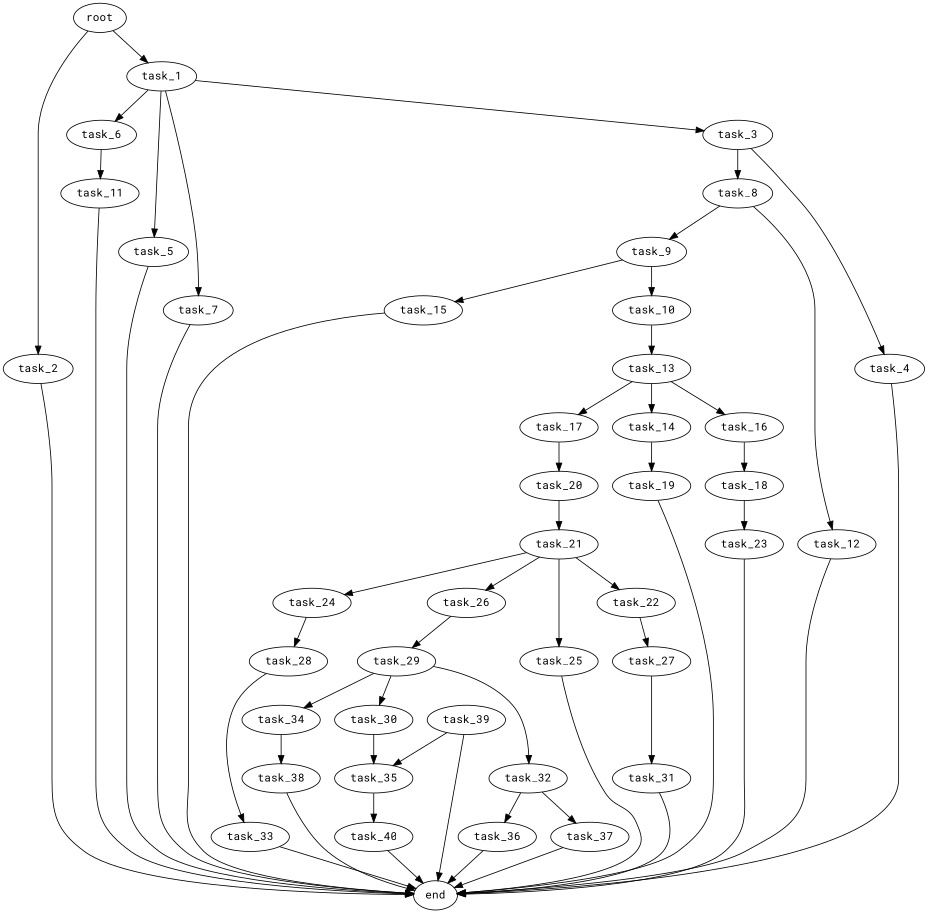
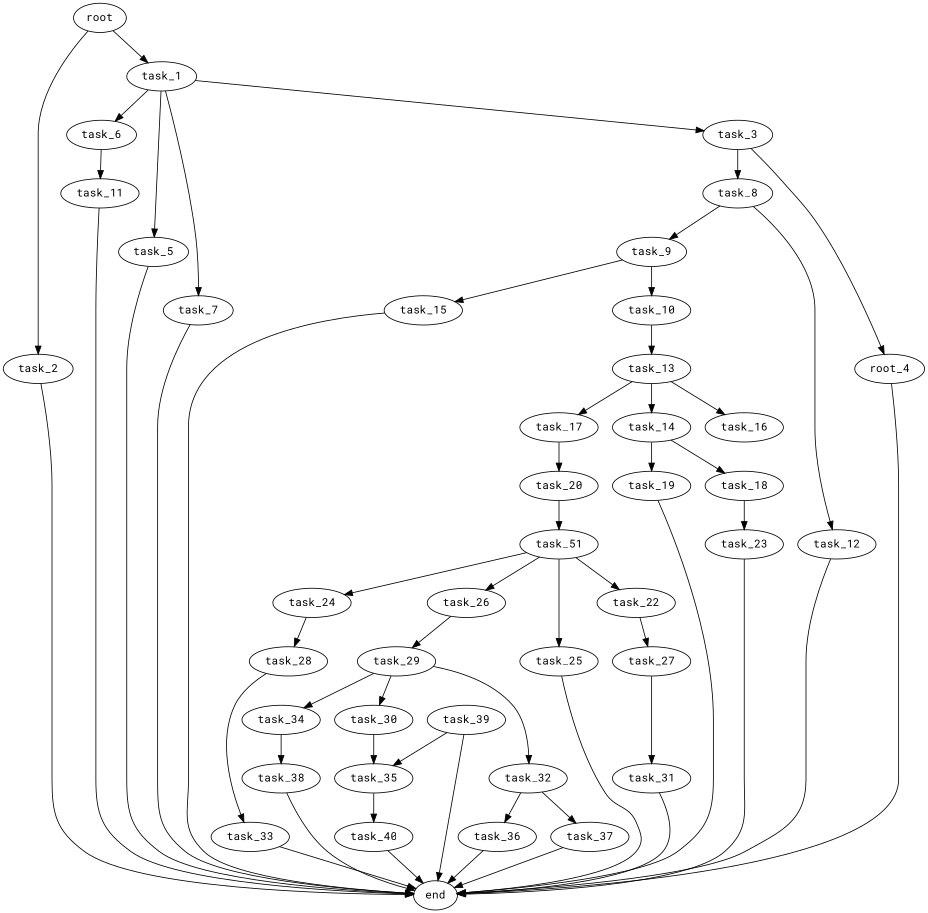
node "task_4": label "task_4" -> "root_4"
edge "task_16" -> "task_18": now "task_14" -> "task_18"
node "task_21": label "task_21" -> "task_51"
